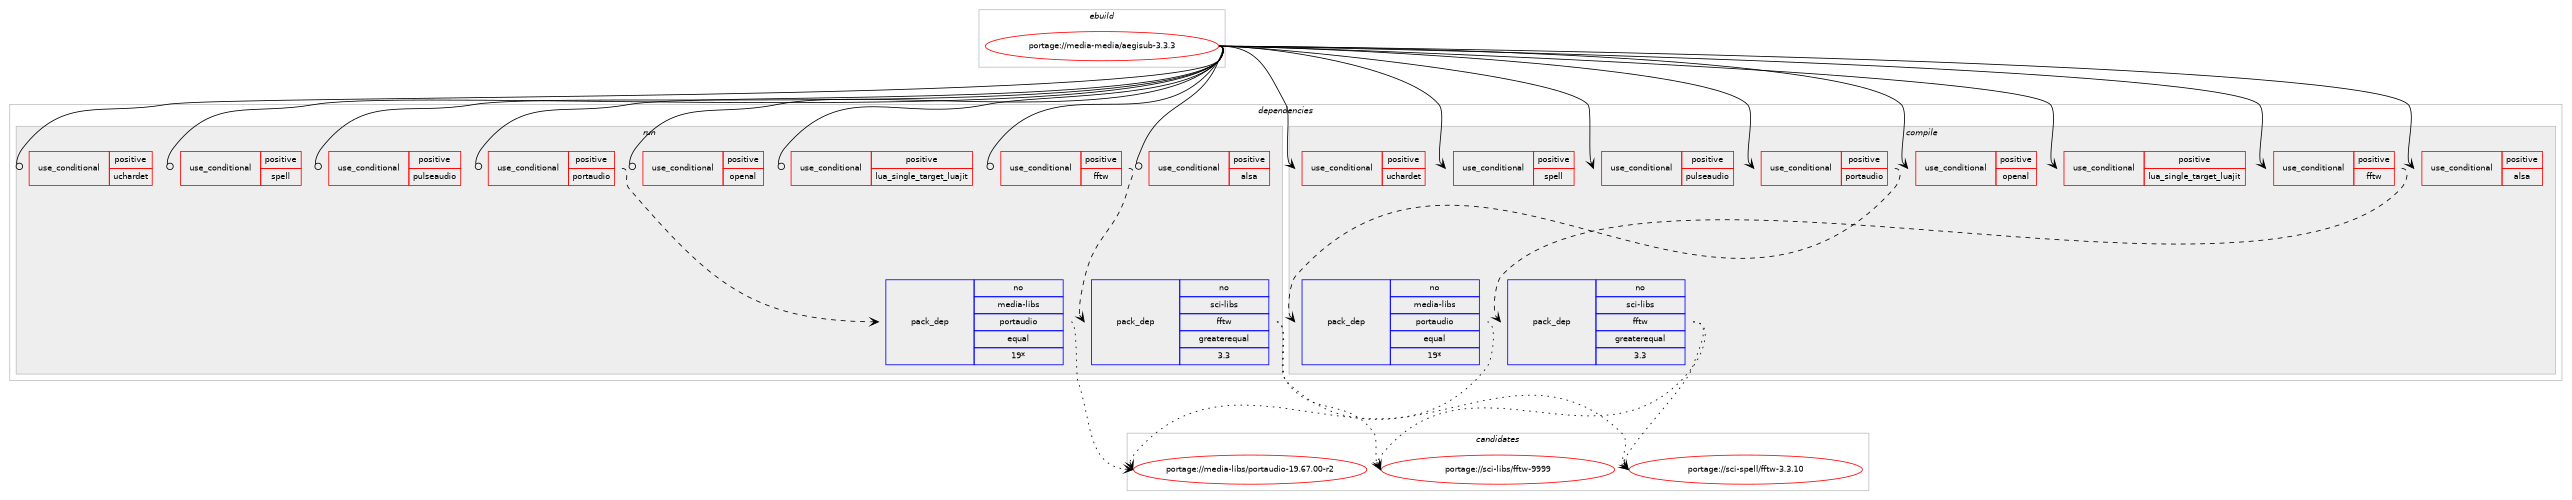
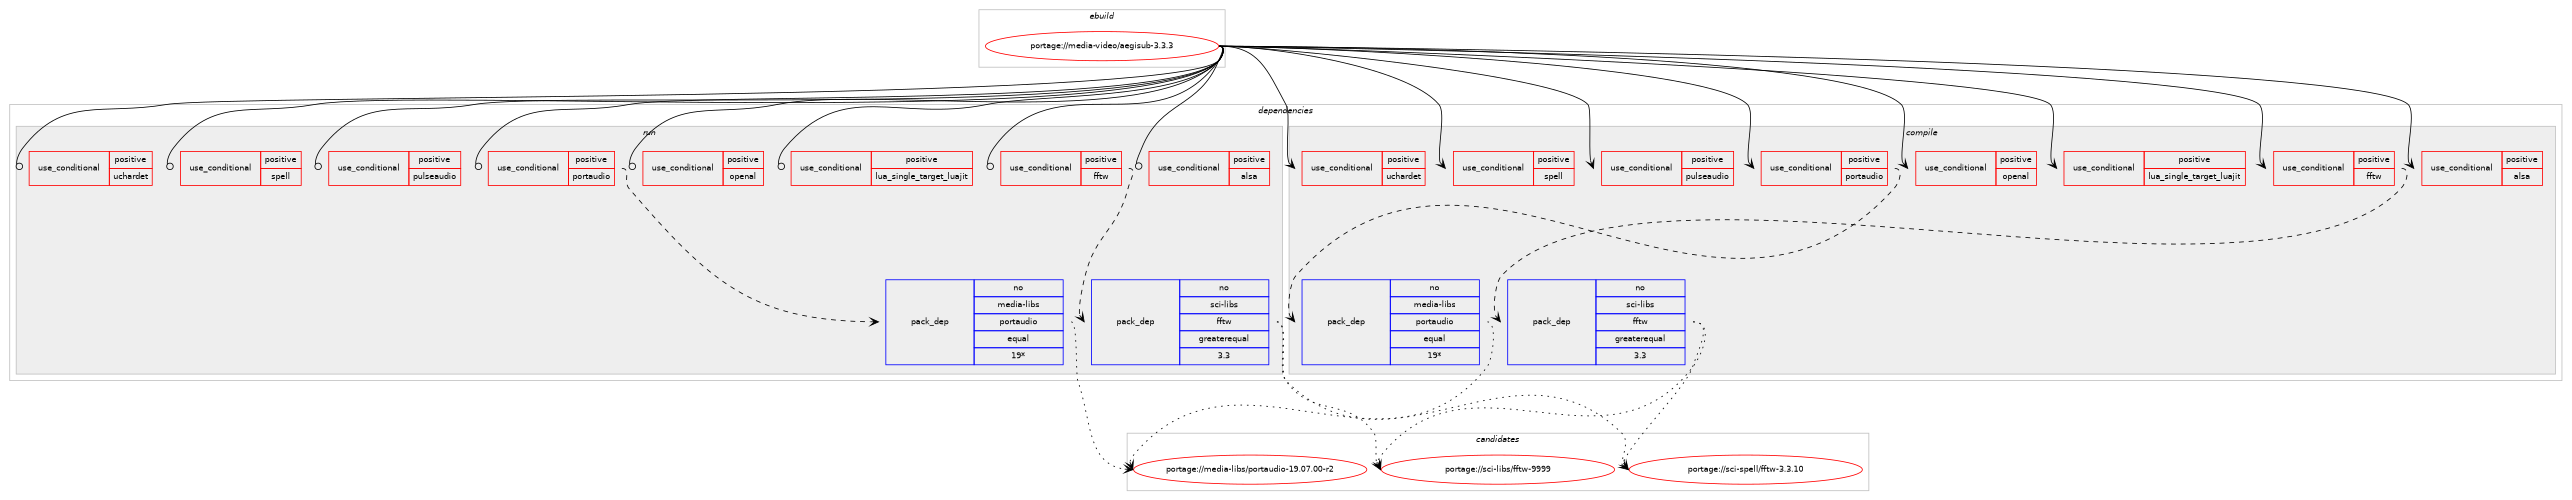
node "portage://media-media/aegisub-3.3.3": label "portage://media-media/aegisub-3.3.3" -> "portage://media-video/aegisub-3.3.3"
node "portage://media-libs/portaudio-19.67.00-r2": label "portage://media-libs/portaudio-19.67.00-r2" -> "portage://media-libs/portaudio-19.07.00-r2"
